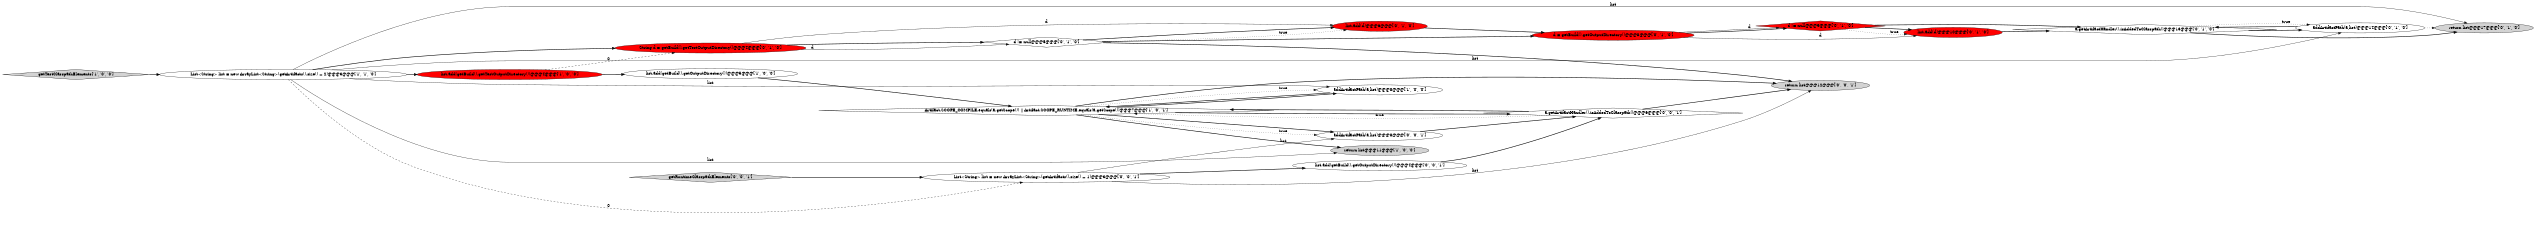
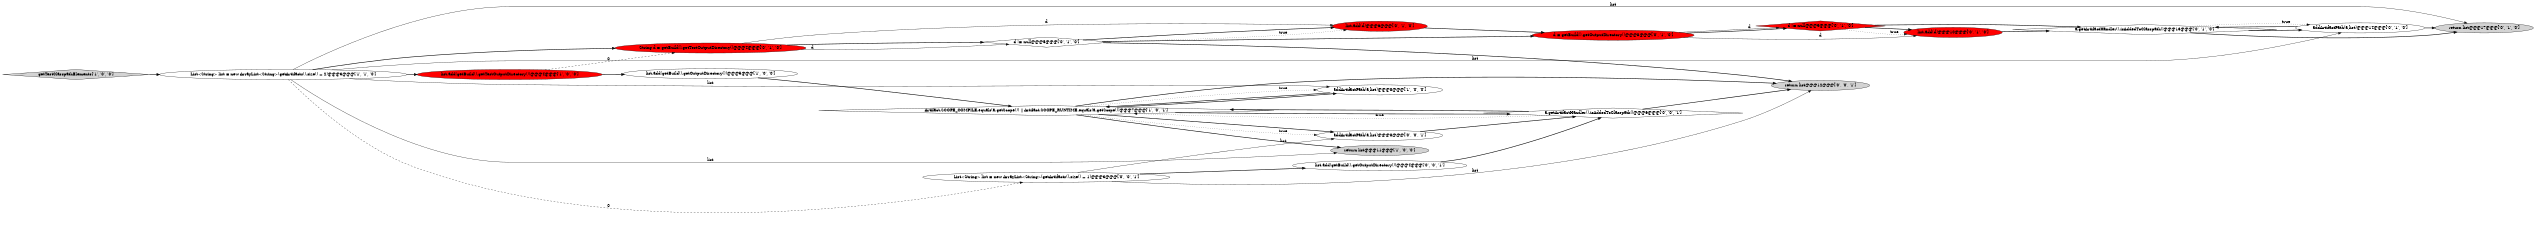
edge "addArtifactPath(a,list)@@@14@@@['0', '1', '0']" -> "return list@@@17@@@['0', '1', '0']": style dotted -> bold
node "getRuntimeClasspathElements['0', '0', '1']": removed
